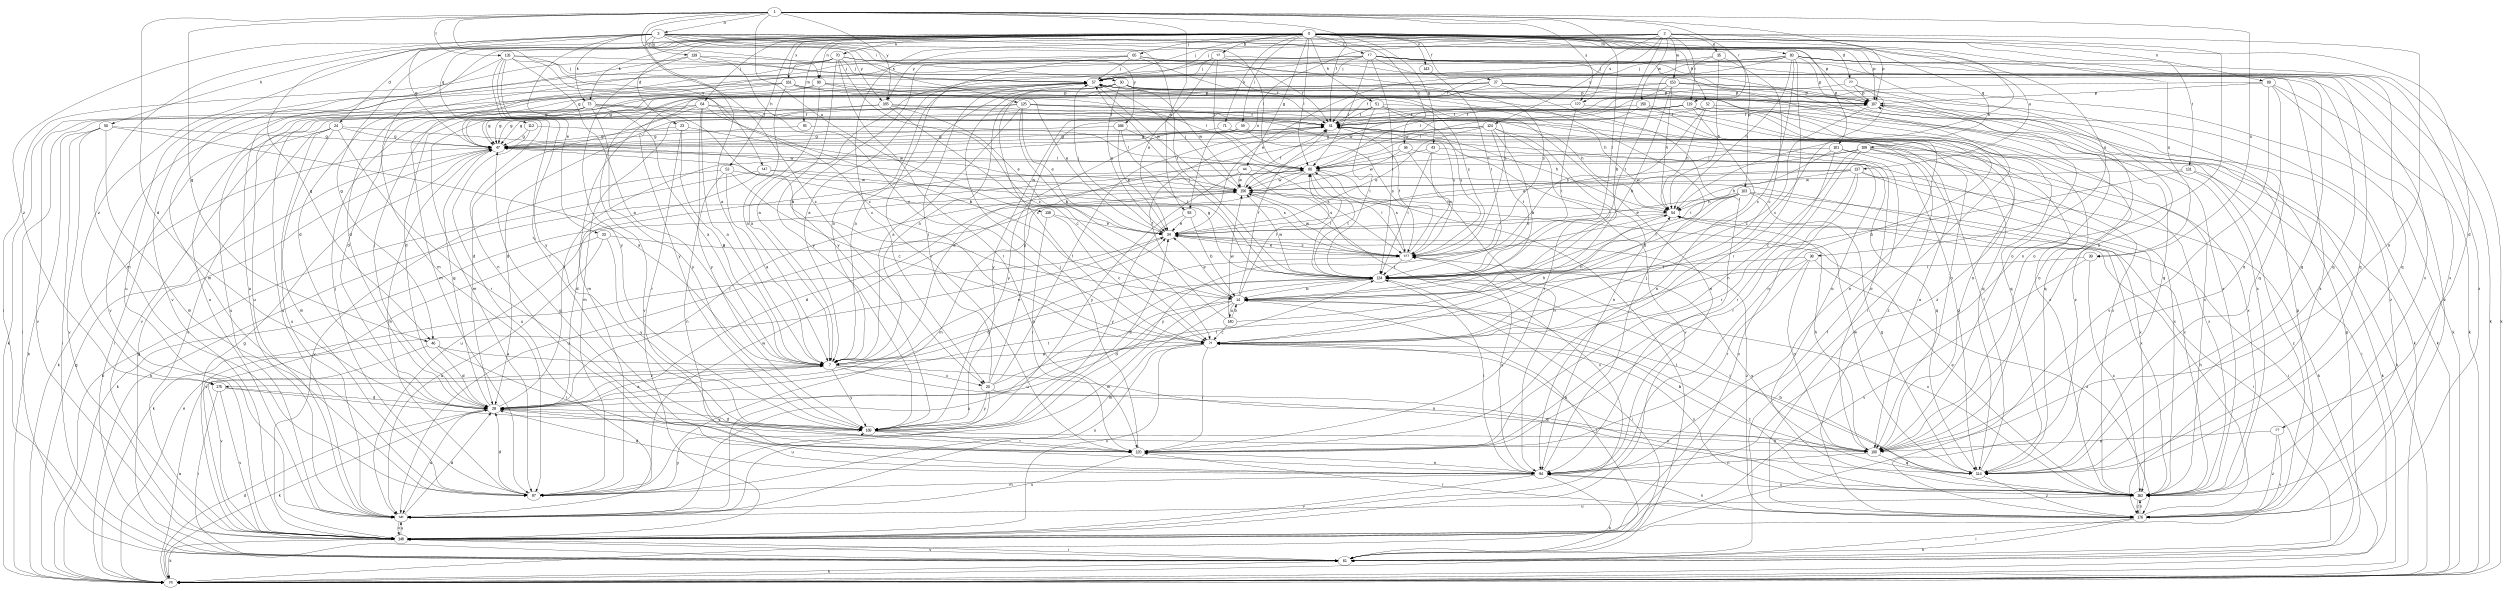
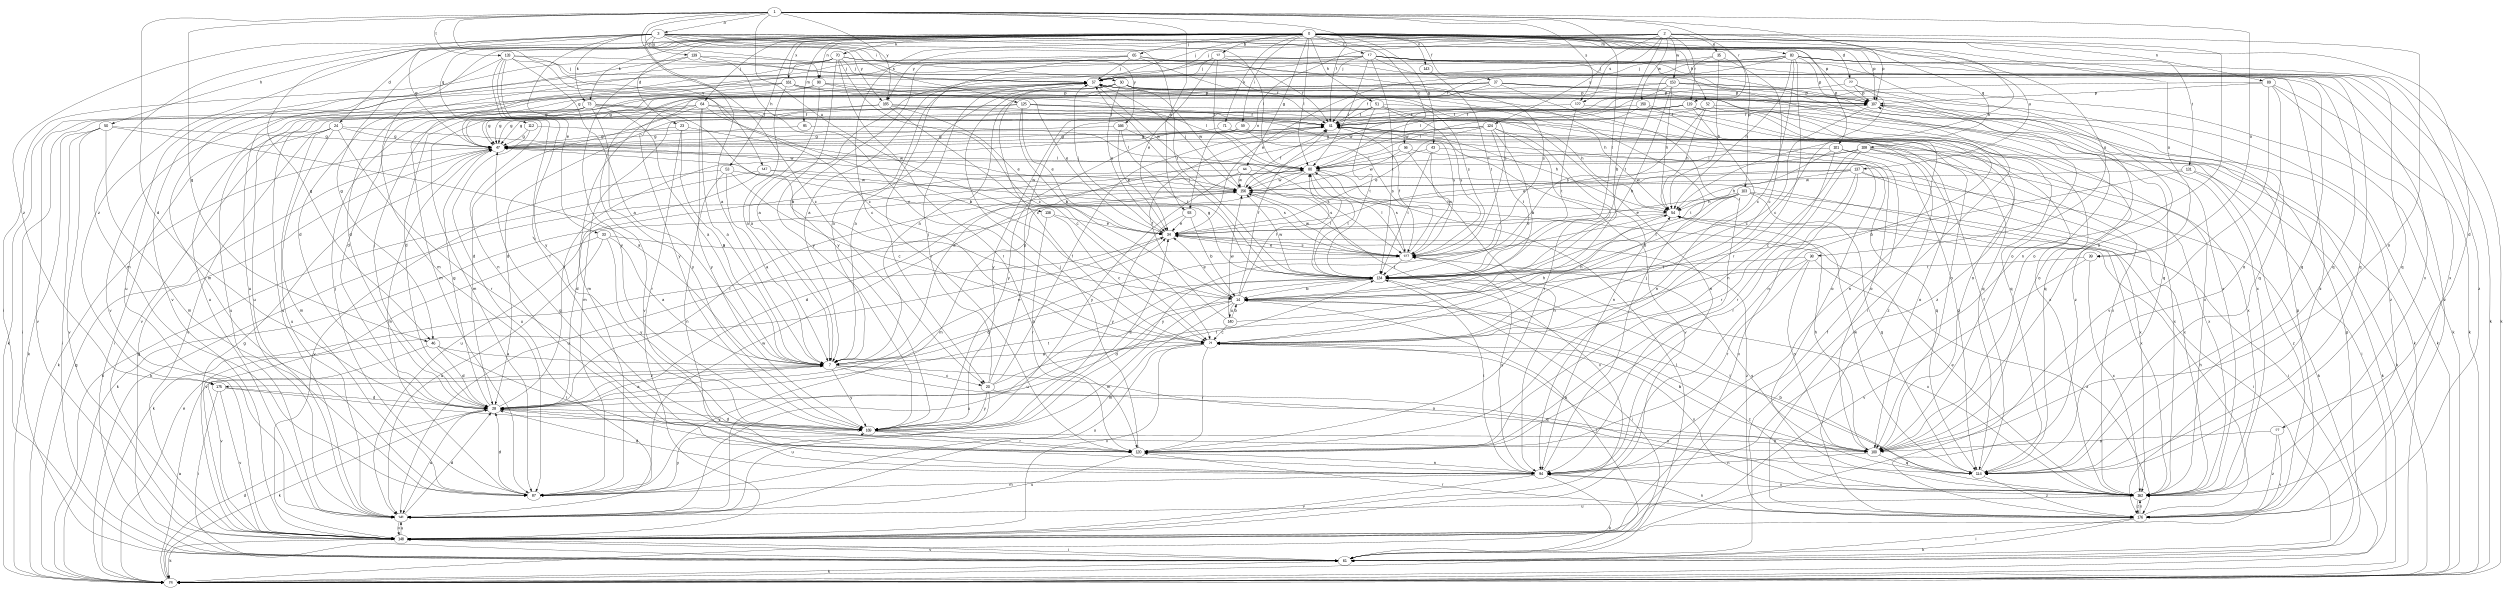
edge "125" -> "7": now "33" -> "7"
